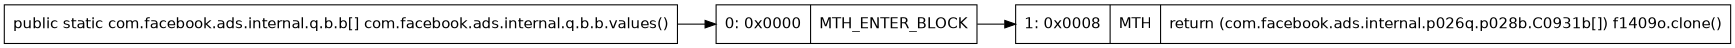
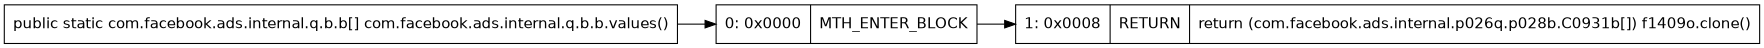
node "1: 0x0008": text "MTH" -> "RETURN"
